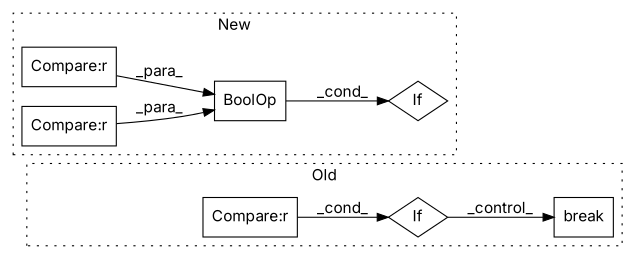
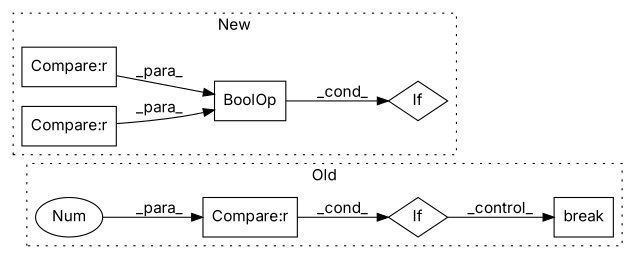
node "Num": added
